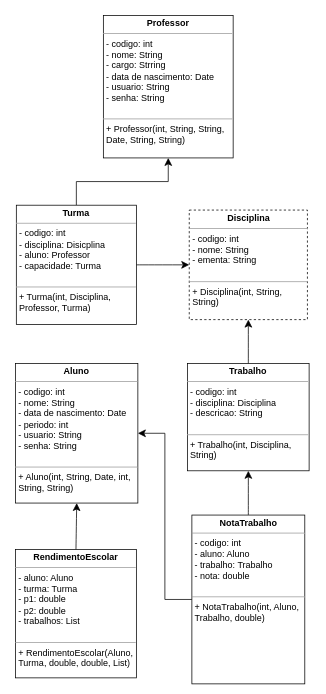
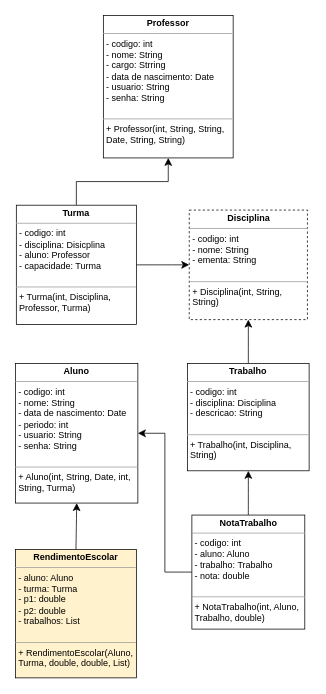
node "Aluno - codigo: int - nome: String - data de nascimento: Date - periodo: int - usuario: String - senha: String + Aluno(int, String, Date, int, String, String)": label "Aluno - codigo: int - nome: String - data de nascimento: Date - periodo: int - usuario: String - senha: String + Aluno(int, String, Date, int, String, String)" -> "Aluno - codigo: int - nome: String - data de nascimento: Date - periodo: int - usuario: String - senha: String + Aluno(int, String, Date, int, String, Turma)"
node "NotaTrabalho - codigo: int - aluno: Aluno - trabalho: Trabalho - nota: double + NotaTrabalho(int, Aluno, Trabalho, double)": size 113x169 -> 113x114
node "RendimentoEscolar - aluno: Aluno - turma: Turma - p1: double - p2: double - trabalhos: List + RendimentoEscolar(Aluno, Turma, double, double, List)": fillcolor #ffffff -> #fff2cc
